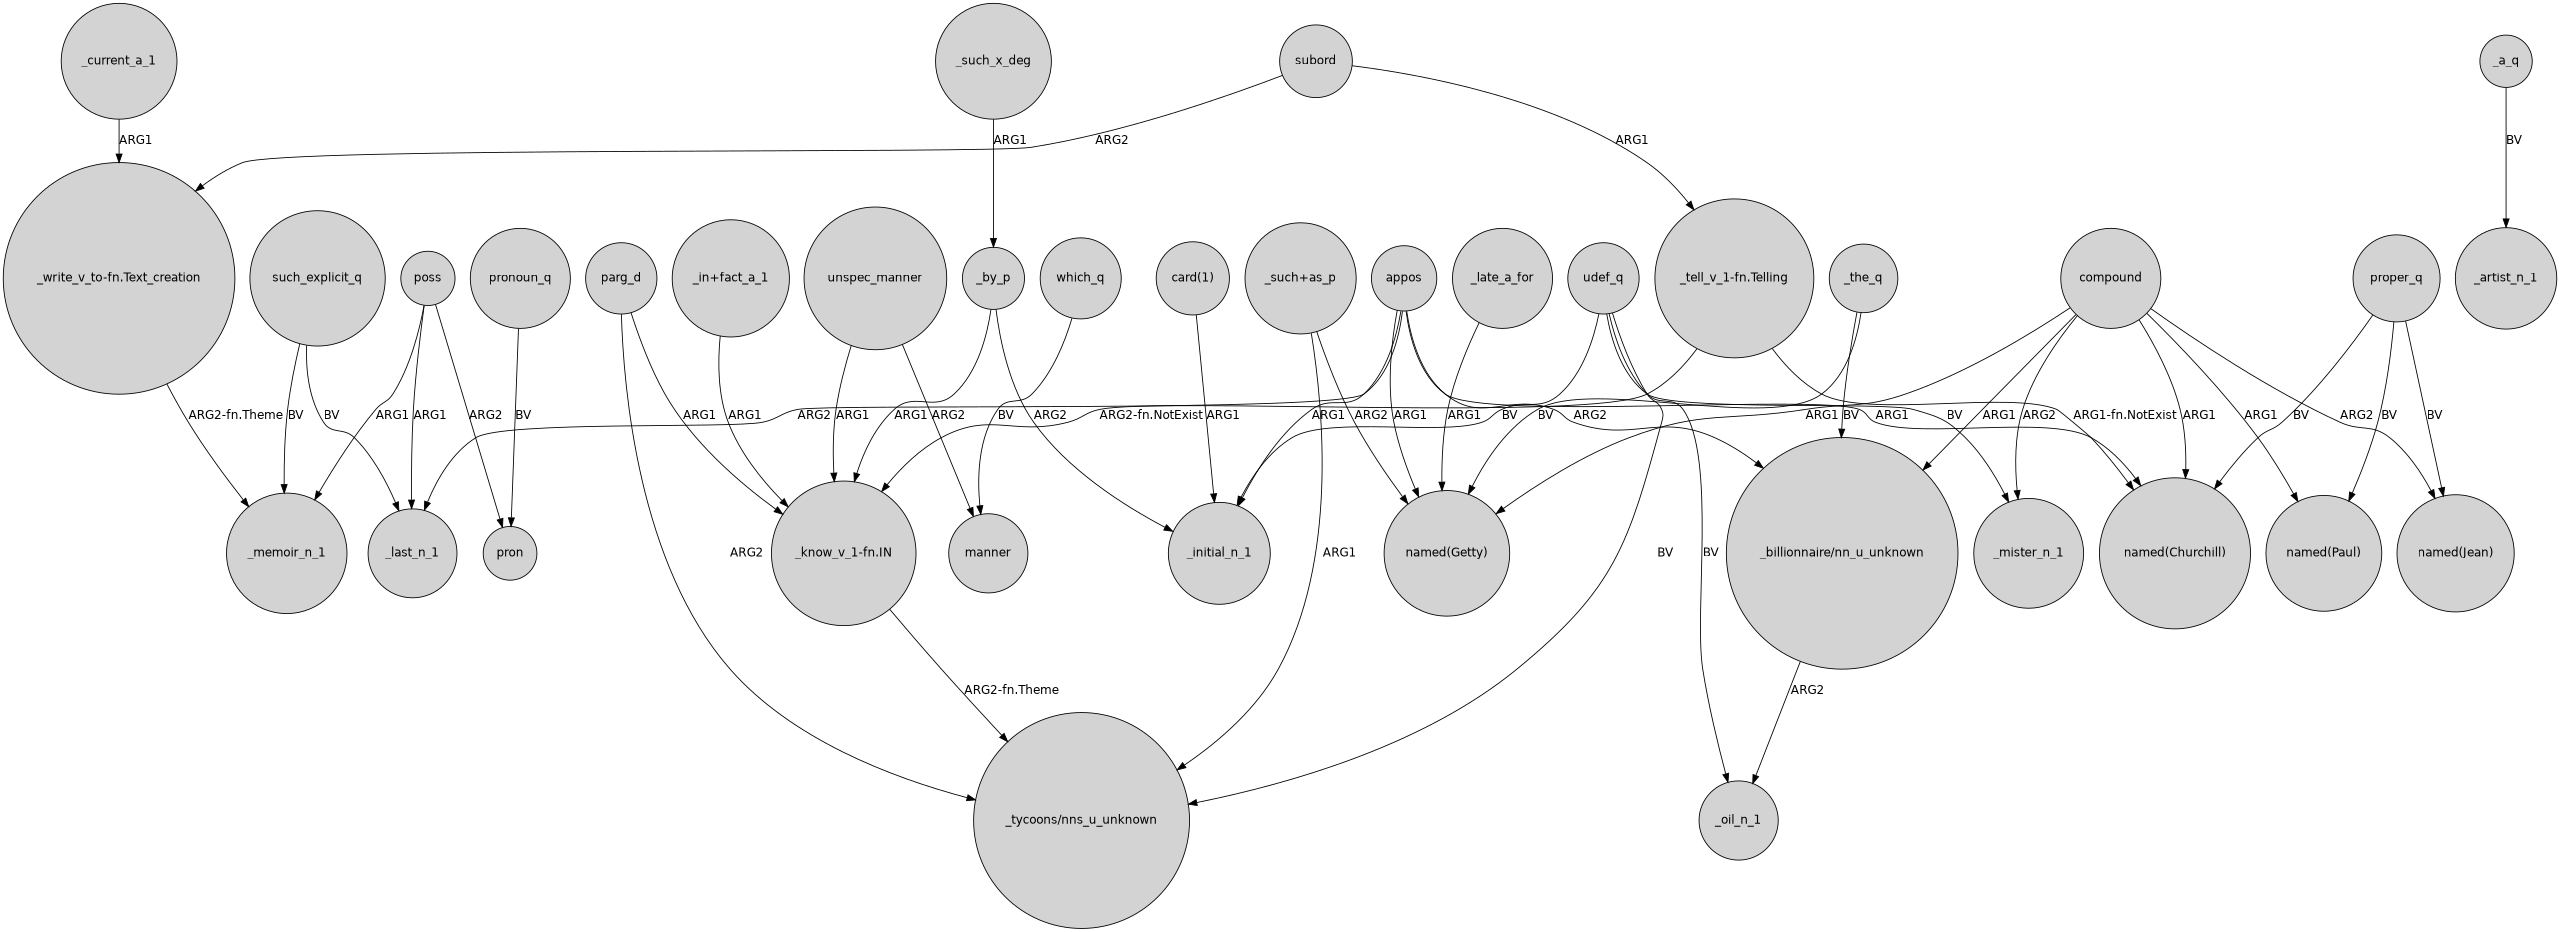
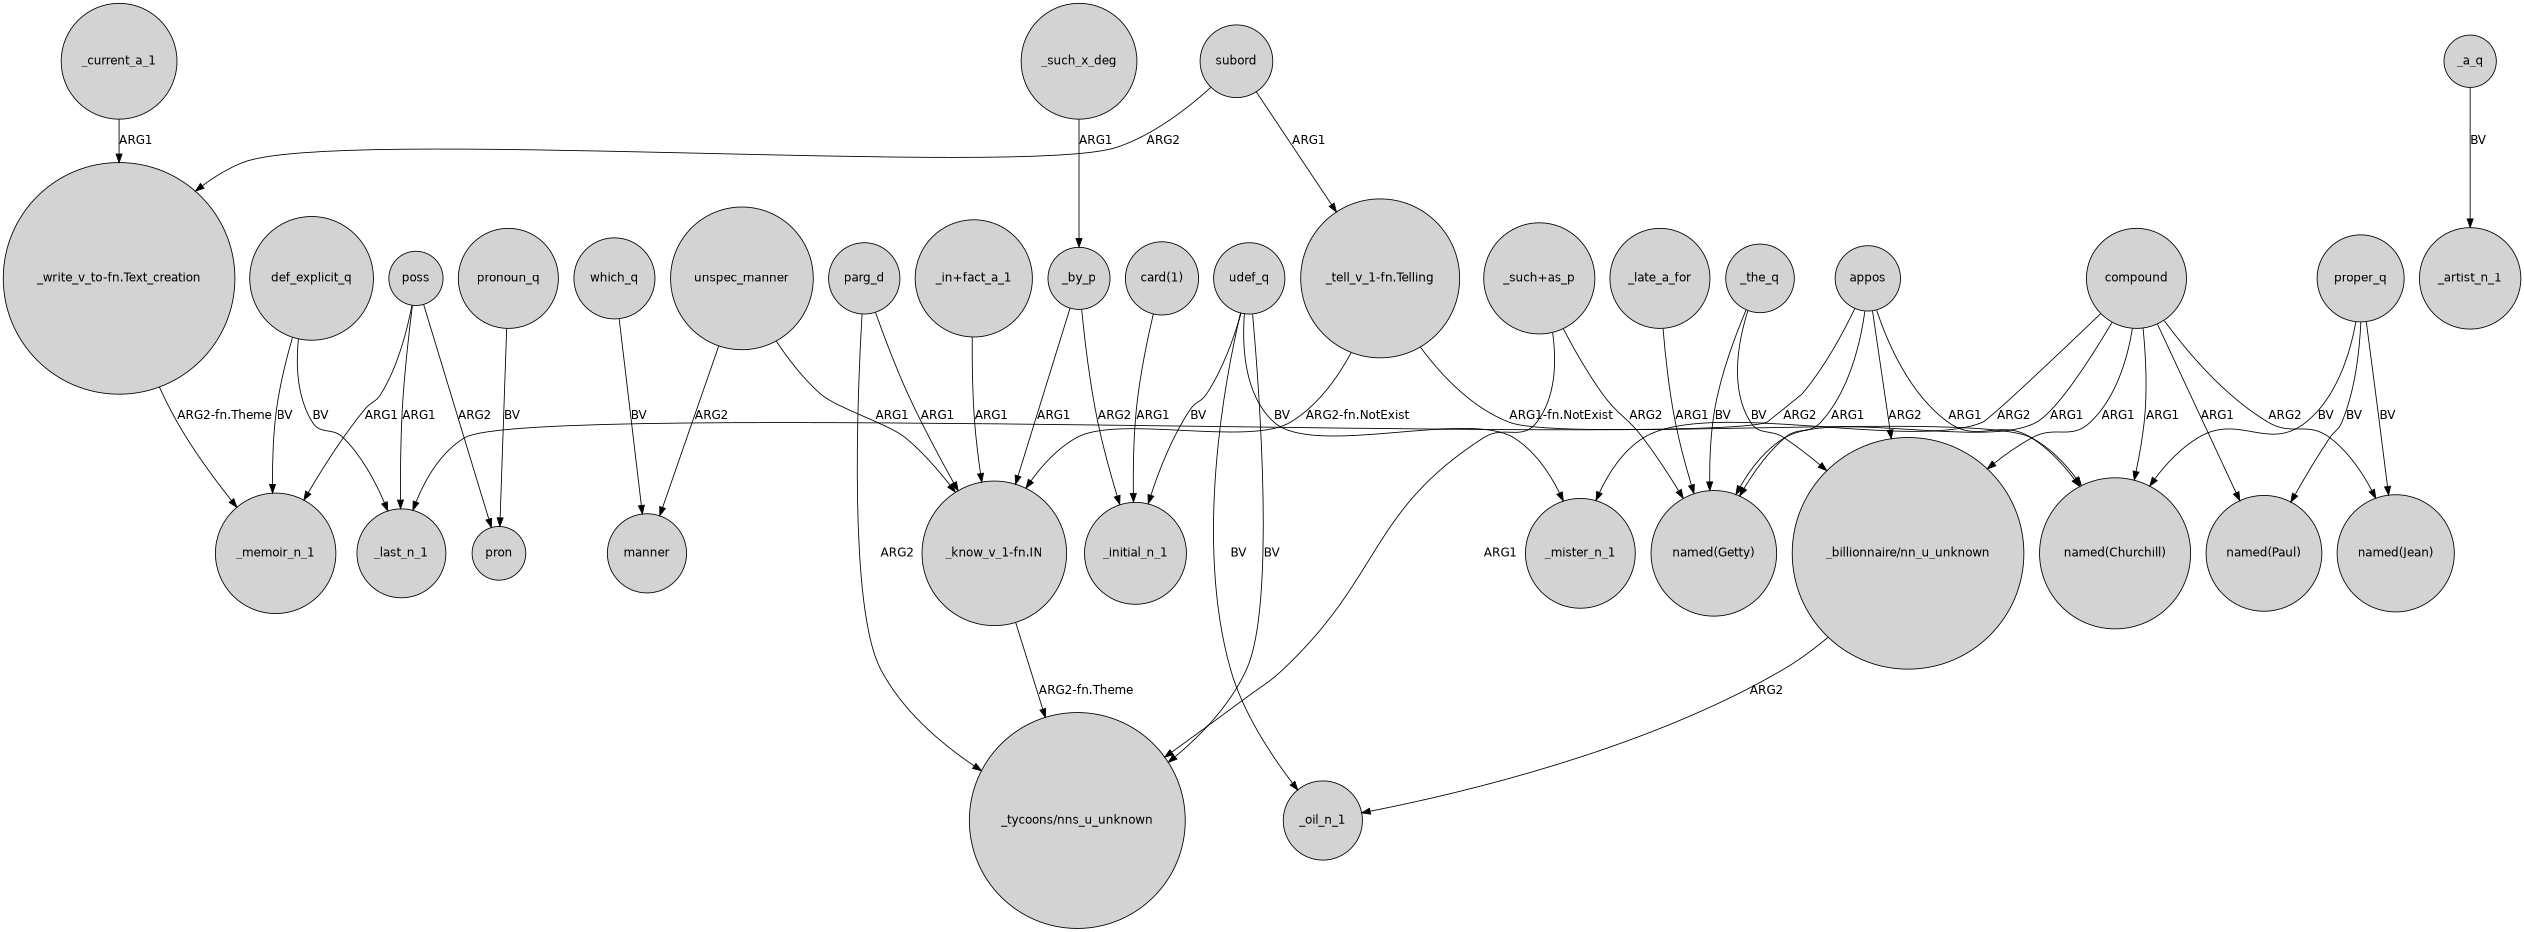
node "such_explicit_q": label "such_explicit_q" -> "def_explicit_q"
edge "appos" -> "_initial_n_1": removed, label "ARG1"
